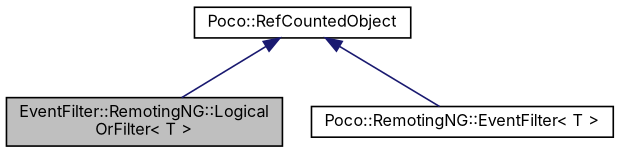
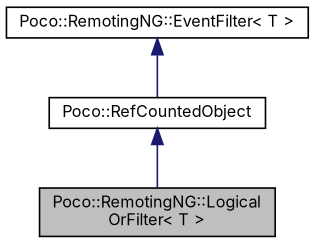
edge "Poco::RemotingNG::EventFilter< T >" -> "Poco::RefCountedObject": reversed
node "EventFilter::RemotingNG::Logical OrFilter< T >": label "EventFilter::RemotingNG::Logical OrFilter< T >" -> "Poco::RemotingNG::Logical OrFilter< T >"
